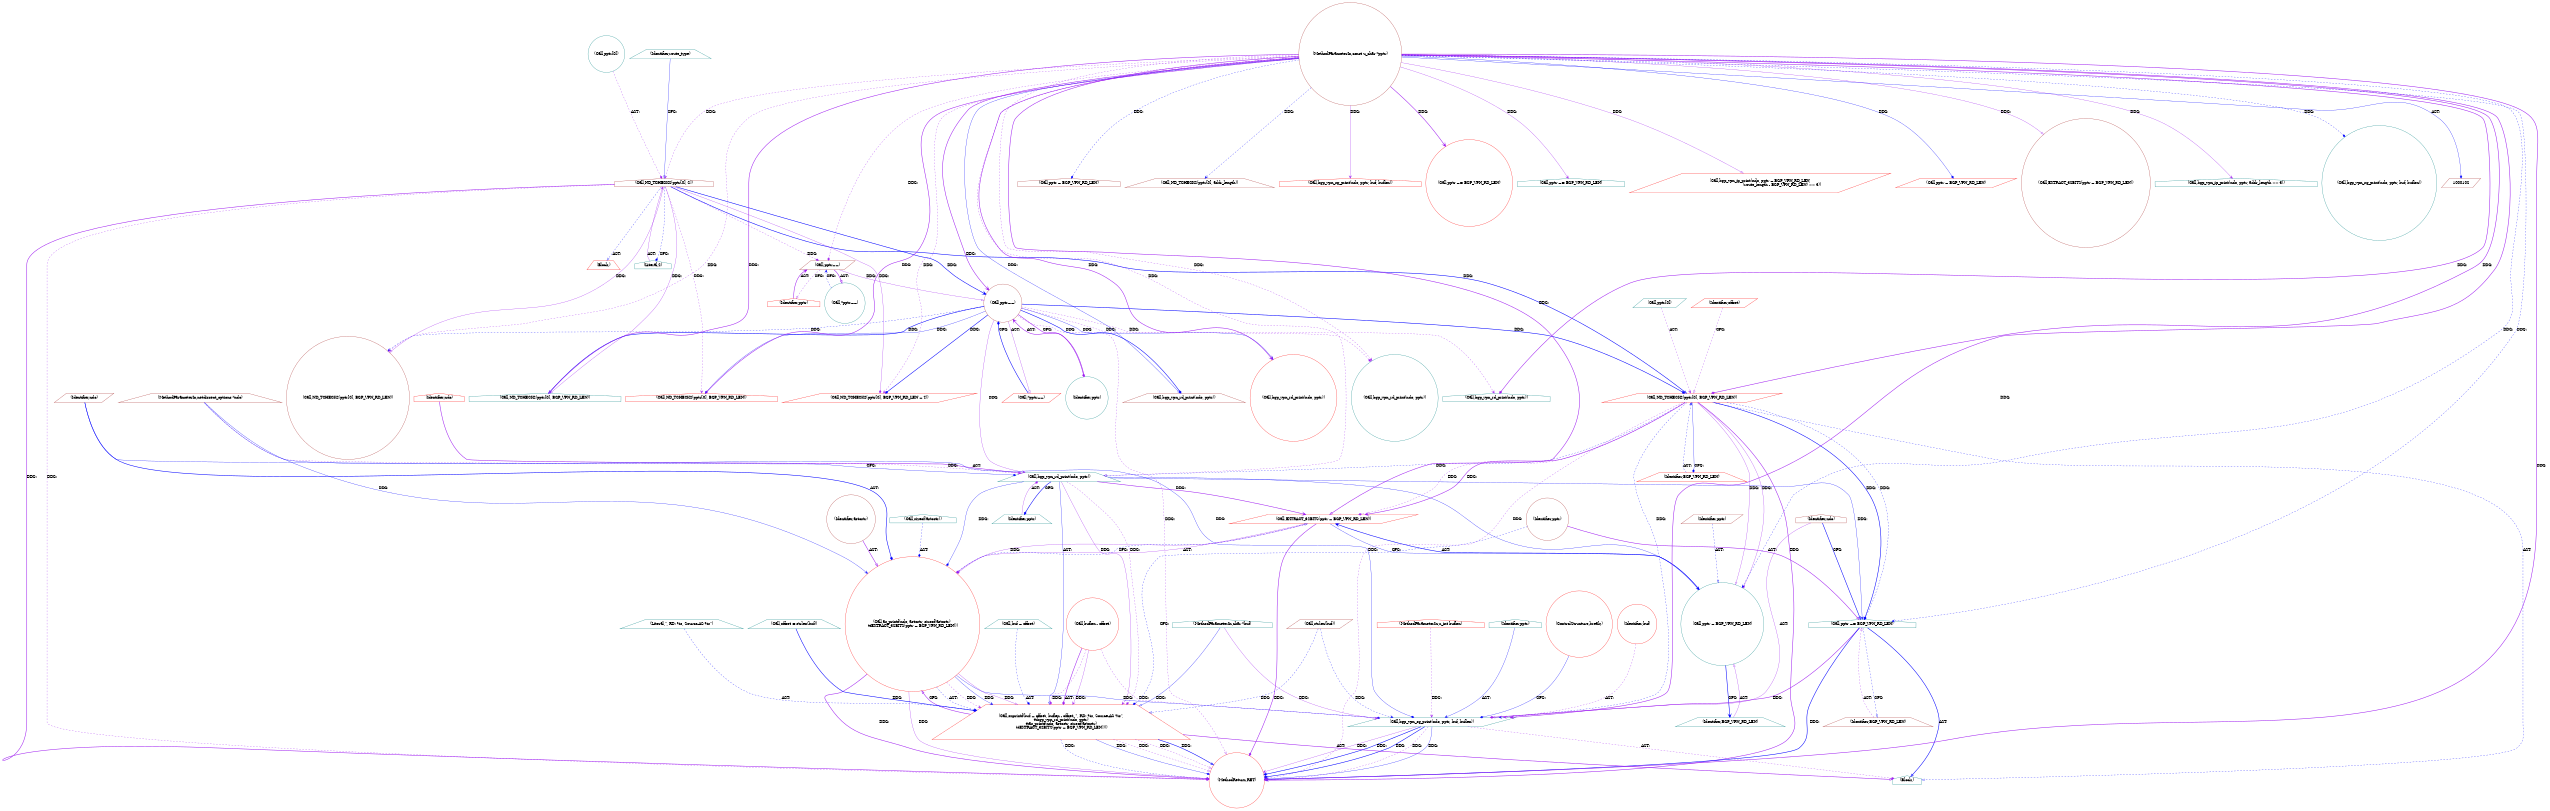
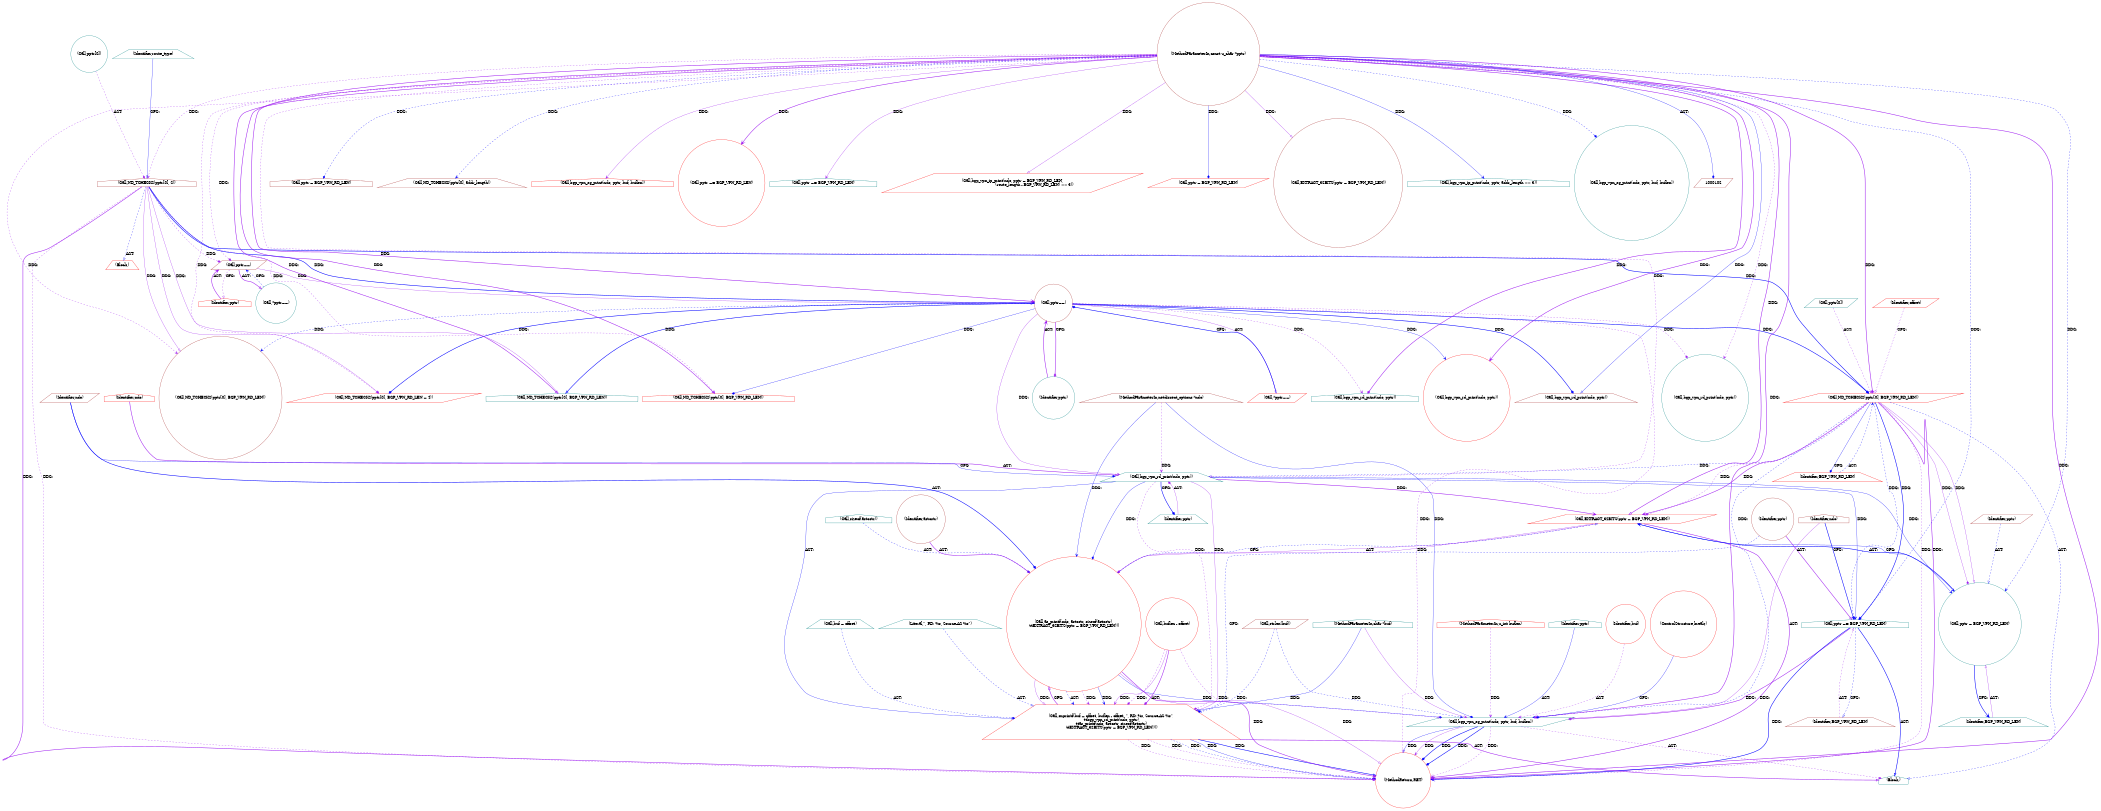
edge "(MethodParameterIn,const u_char *pptr)" -> "(Call,bgp_vpn_ip_print(ndo, pptr, addr_length << 3))": color purple -> blue
node "(Literal,2)": removed
node "(Call,offset = strlen(buf))": removed
